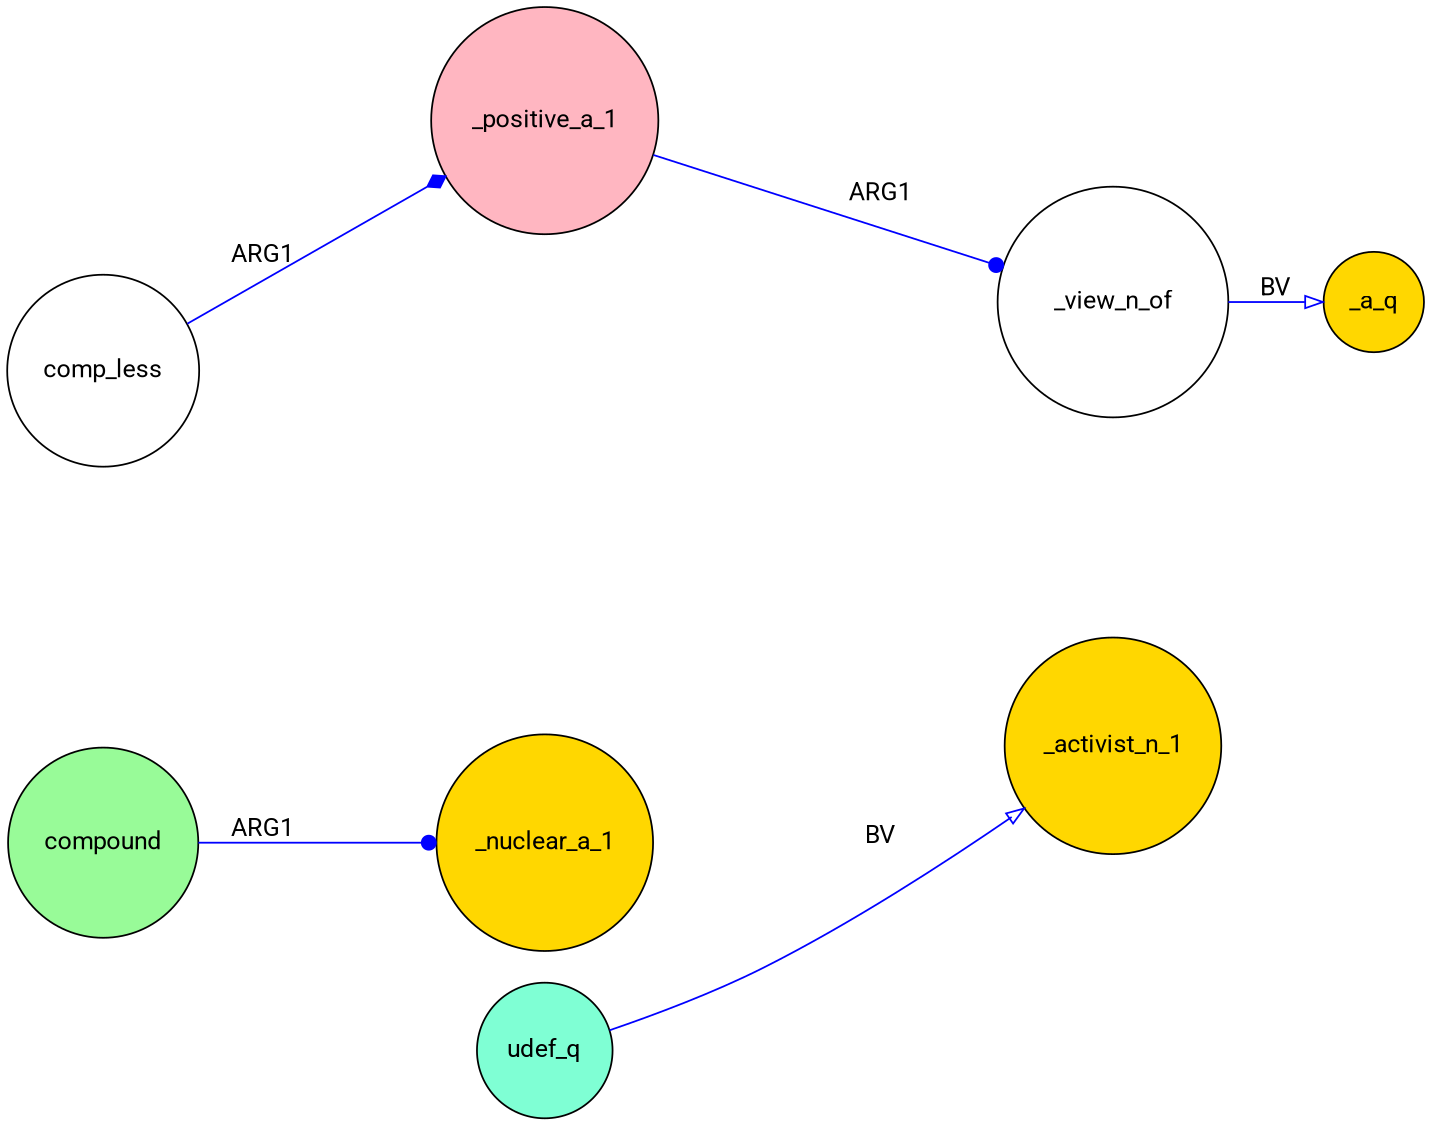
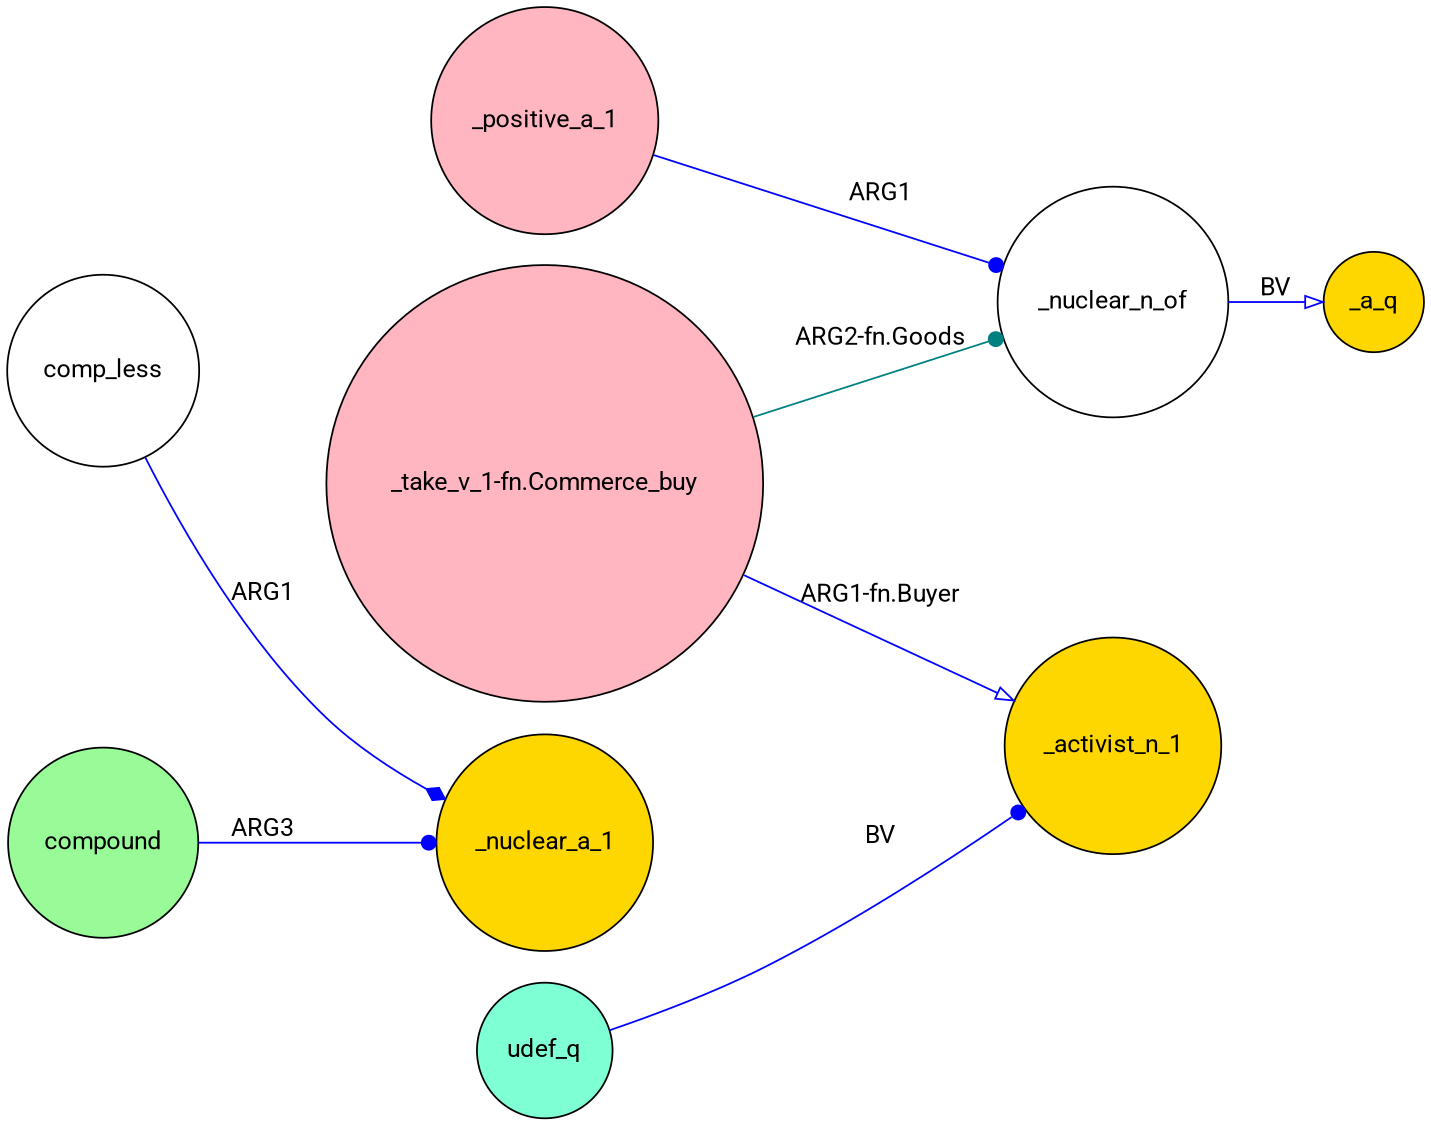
edge "comp_less" -> "_positive_a_1": now "comp_less" -> "_nuclear_a_1"
node "_view_n_of": label "_view_n_of" -> "_nuclear_n_of"
node "_take_v_1-fn.Commerce_buy": added
edge "compound" -> "_nuclear_a_1": label "ARG1" -> "ARG3"
edge "udef_q" -> "_activist_n_1": arrowhead onormal -> dot
